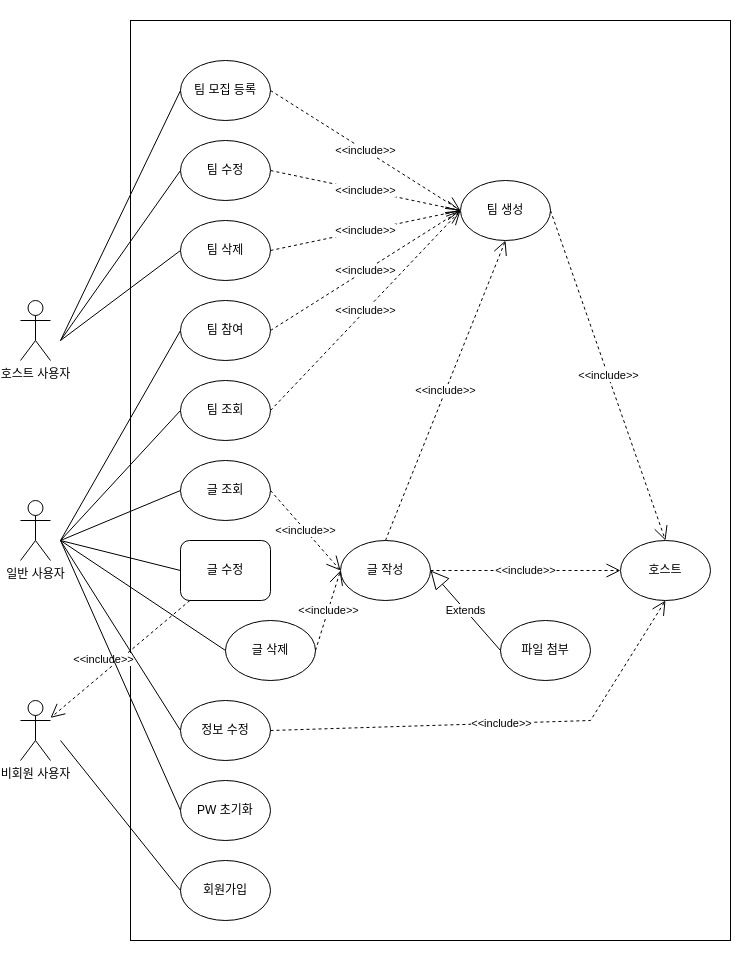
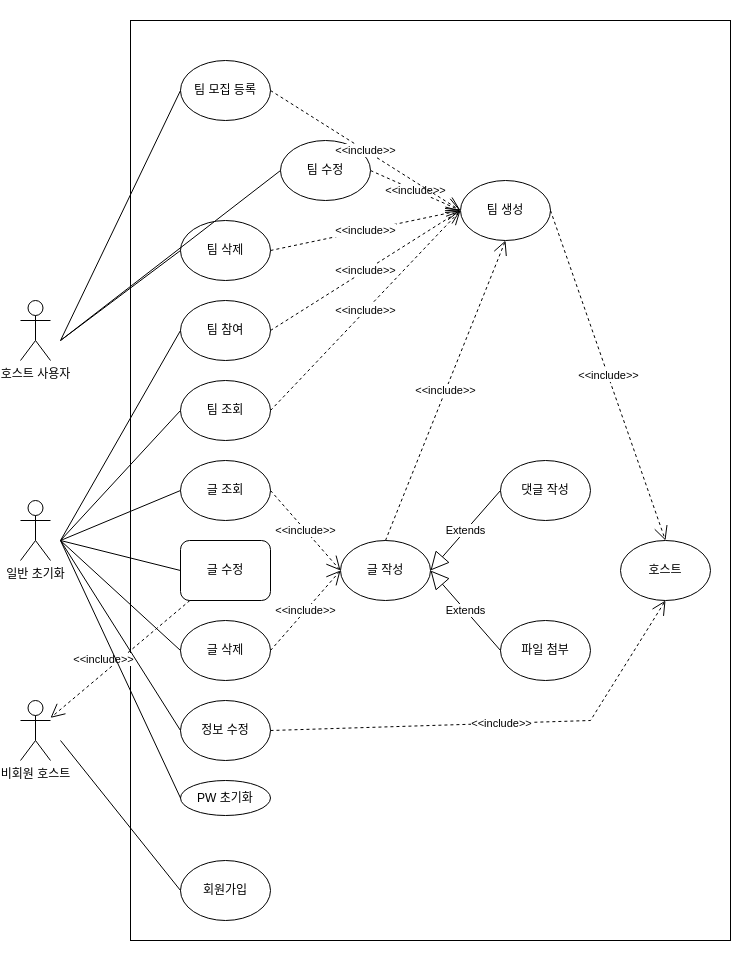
node "팀 수정": moved (226, 171) -> (326, 171)
node "댓글 작성": added
edge "댓글 작성" -> "글 작성": added, label "Extends"
edge "글 작성" -> "호스트": removed, label "<<include>>"
node "일반 사용자": label "일반 사용자" -> "일반 초기화"
node "글 삭제": moved (271, 651) -> (226, 651)
node "비회원 사용자": label "비회원 사용자" -> "비회원 호스트"
node "PW 초기화": size 90x60 -> 90x35
